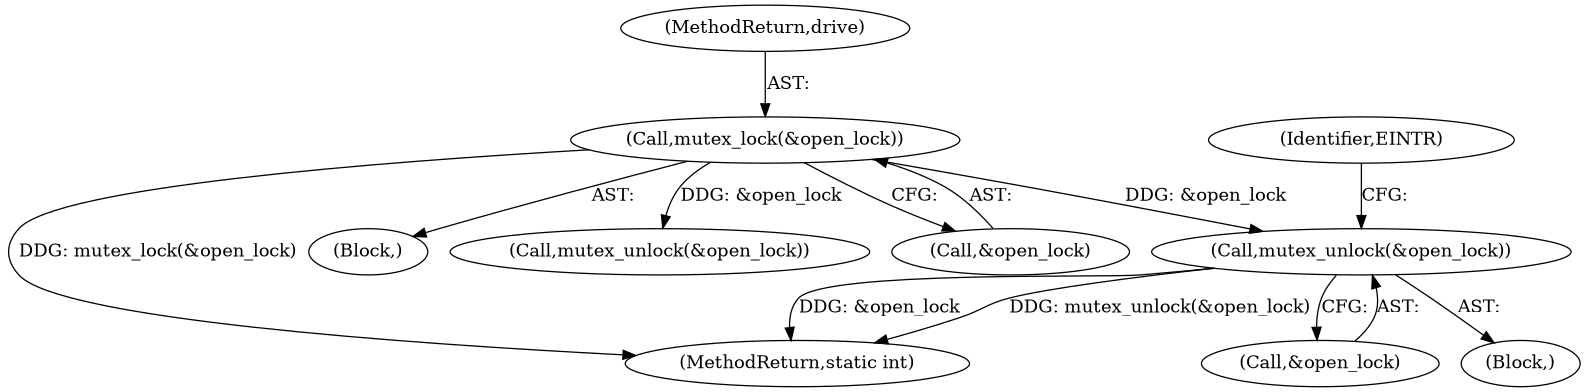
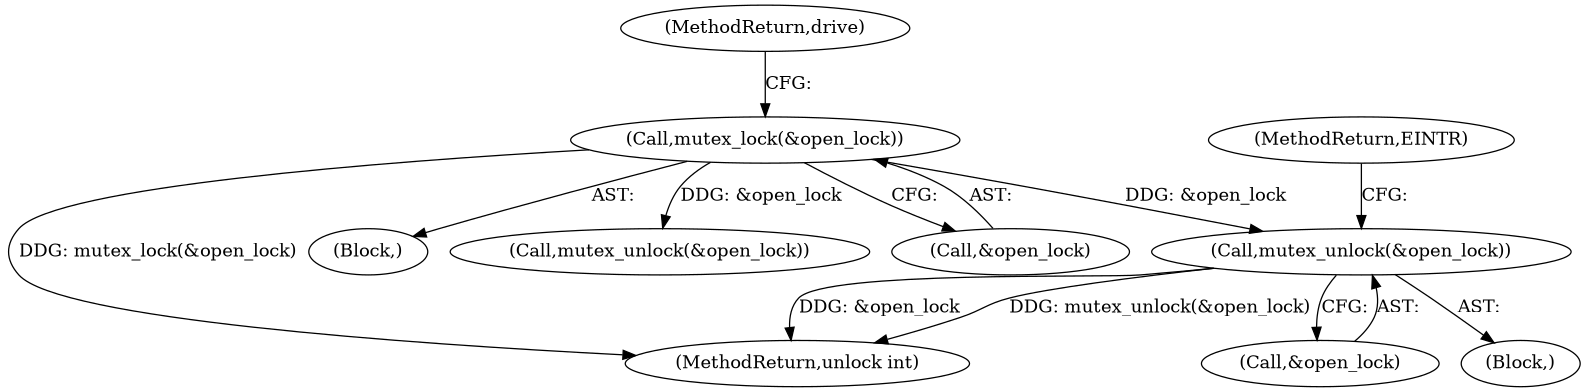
edge "(MethodReturn,drive)" -> "(Call,mutex_lock(&open_lock))": label "AST: " -> "CFG: "
node "(Identifier,EINTR)": label "(Identifier,EINTR)" -> "(MethodReturn,EINTR)"
node "(MethodReturn,static int)": label "(MethodReturn,static int)" -> "(MethodReturn,unlock int)"
